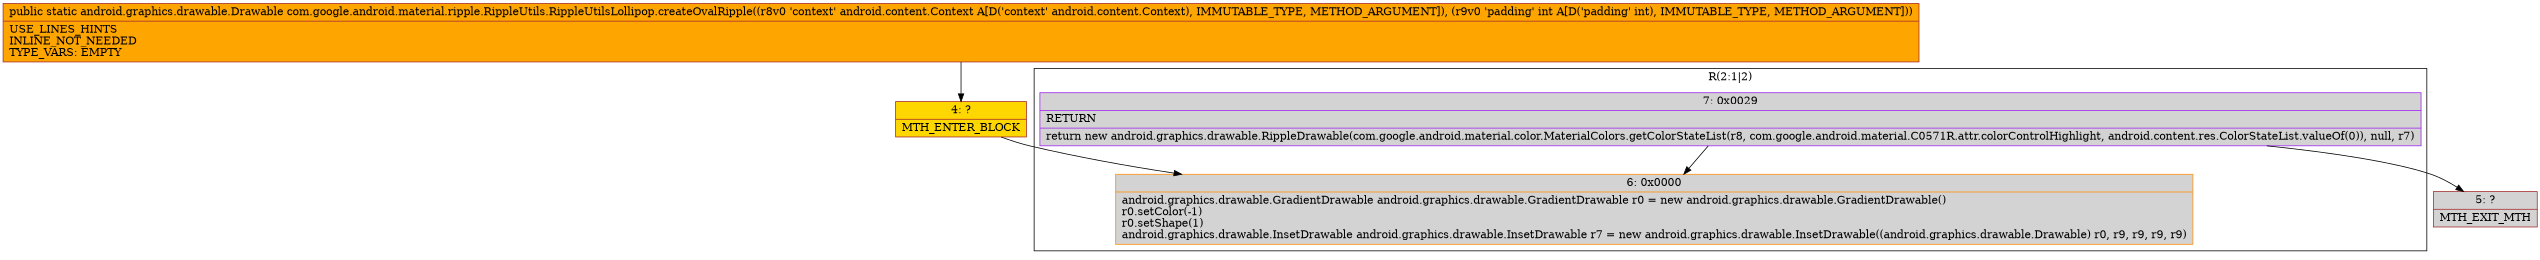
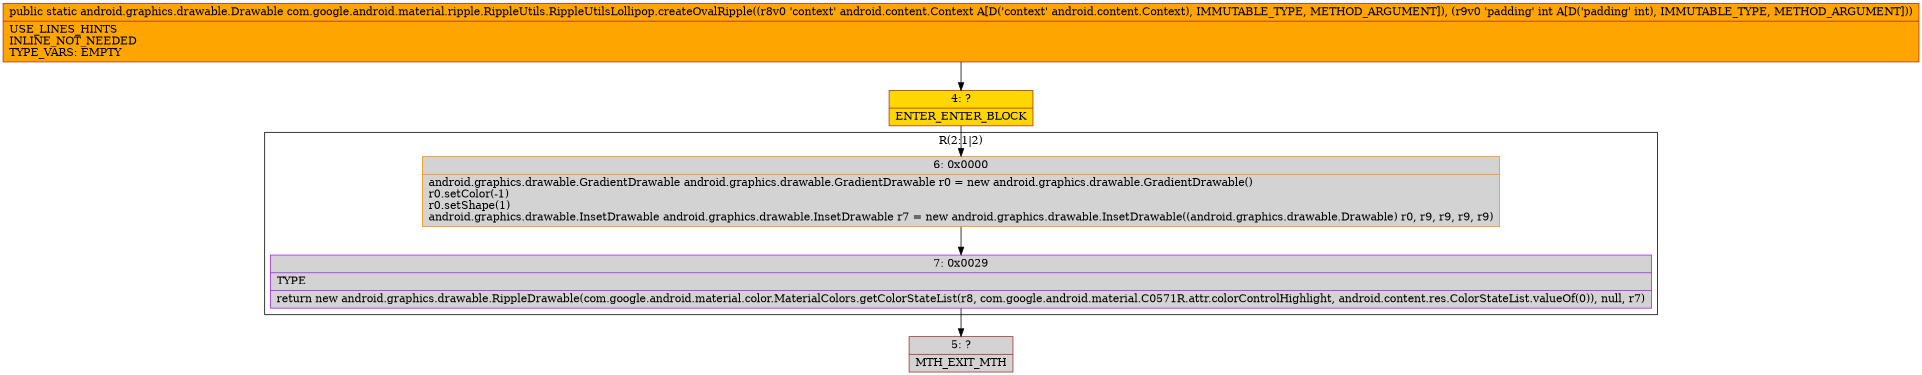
node "7: 0x0029": text "RETURN" -> "TYPE"
node "4: ?": text "MTH_ENTER_BLOCK" -> "ENTER_ENTER_BLOCK"
edge "7: 0x0029" -> "6: 0x0000": reversed
